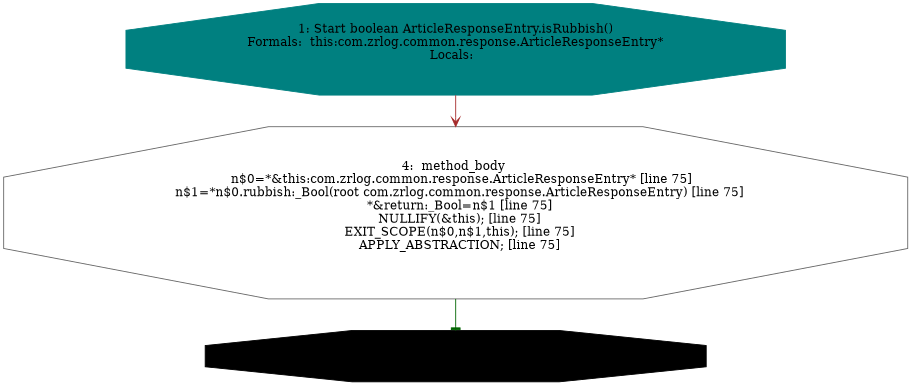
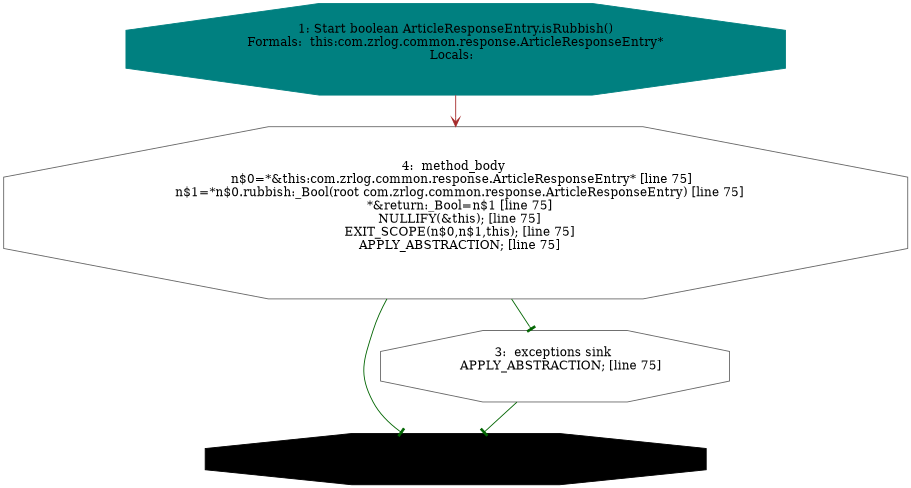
node "3:  exceptions sink APPLY_ABSTRACTION; [line 75]": added
